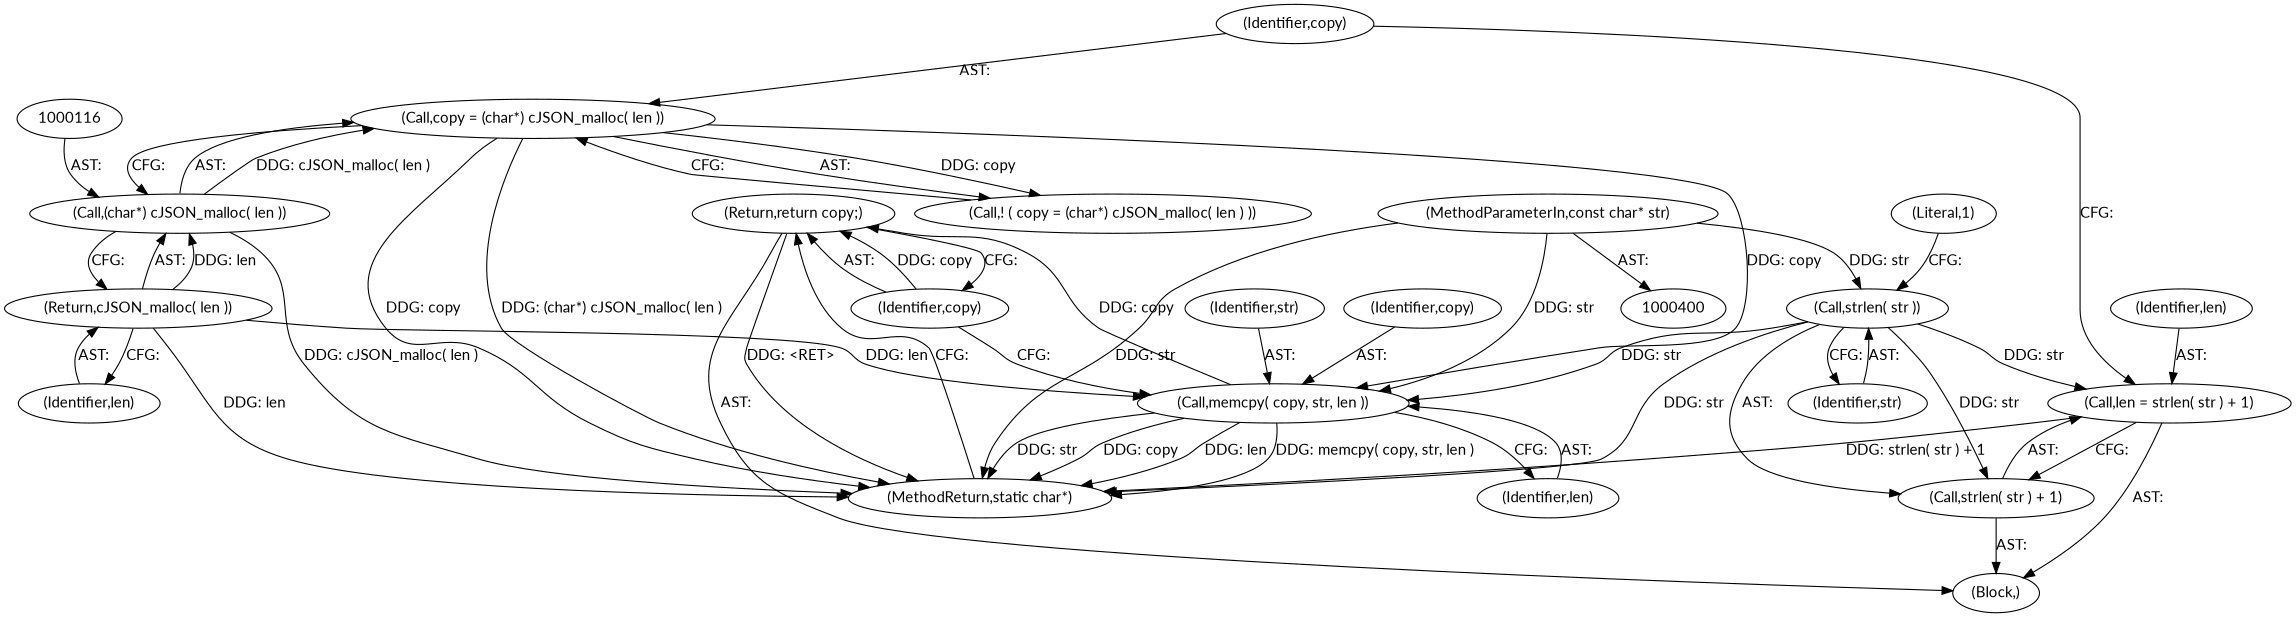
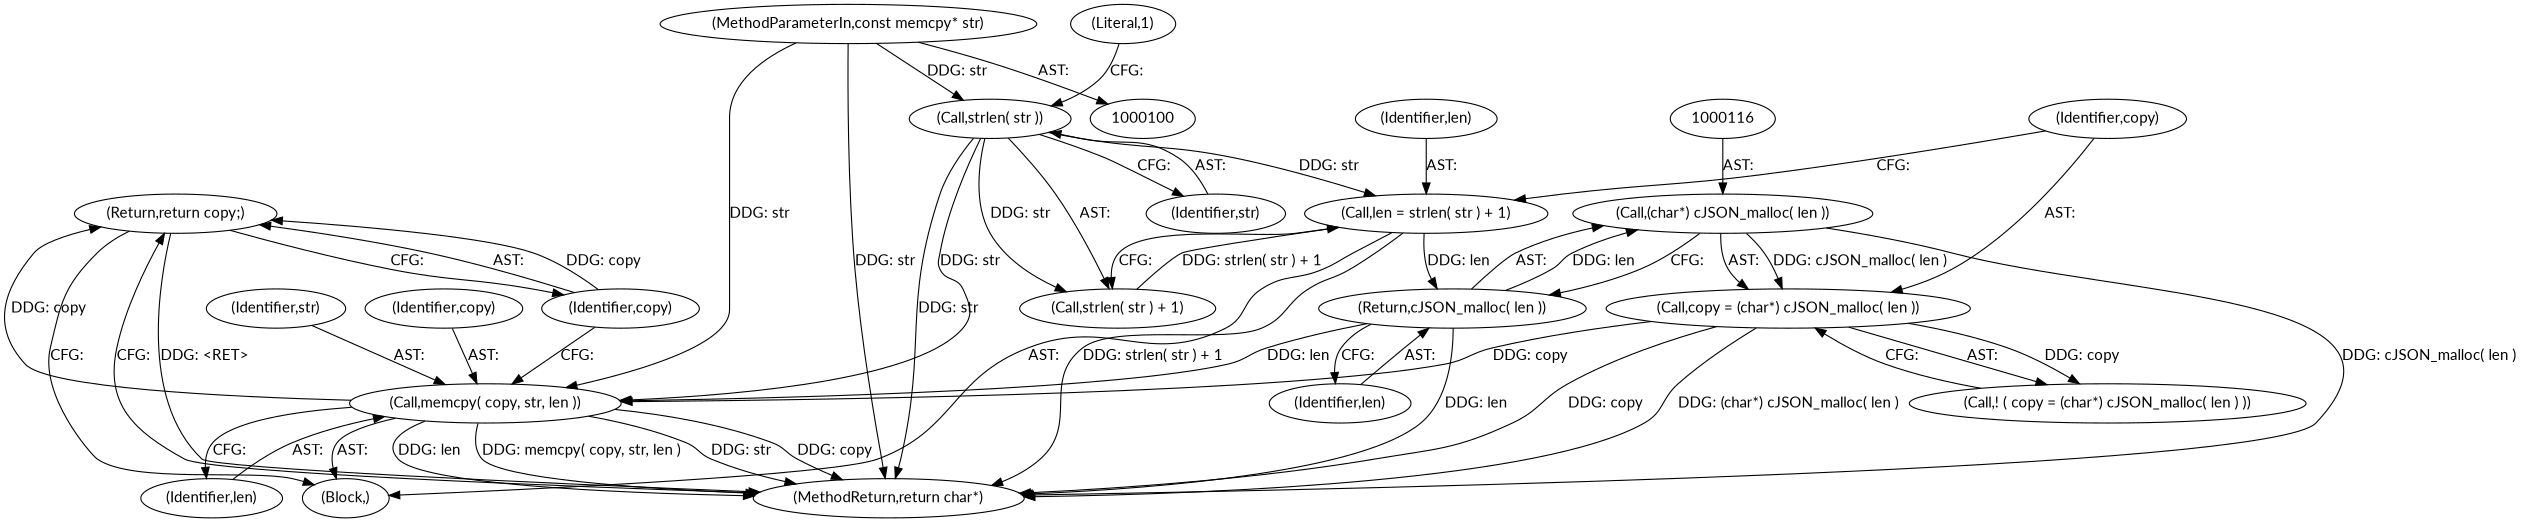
edge "(Call,copy = (char*) cJSON_malloc( len ))" -> "(Call,(char*) cJSON_malloc( len ))": removed, label "CFG:"
node "(MethodParameterIn,const char* str)": label "(MethodParameterIn,const char* str)" -> "(MethodParameterIn,const memcpy* str)"
edge "(Call,len = strlen( str ) + 1)" -> "(Return,cJSON_malloc( len ))": added, label "DDG: len"
node "1000400": label "1000400" -> "1000100"
edge "(Return,return copy;)" -> "(Block,)": label "AST: " -> "CFG: "
edge "(Call,strlen( str ) + 1)" -> "(Call,len = strlen( str ) + 1)": label "AST: " -> "DDG: strlen( str ) + 1"
node "(MethodReturn,static char*)": label "(MethodReturn,static char*)" -> "(MethodReturn,return char*)"
edge "(Call,strlen( str ) + 1)" -> "(Block,)": now "(Call,memcpy( copy, str, len ))" -> "(Block,)"
